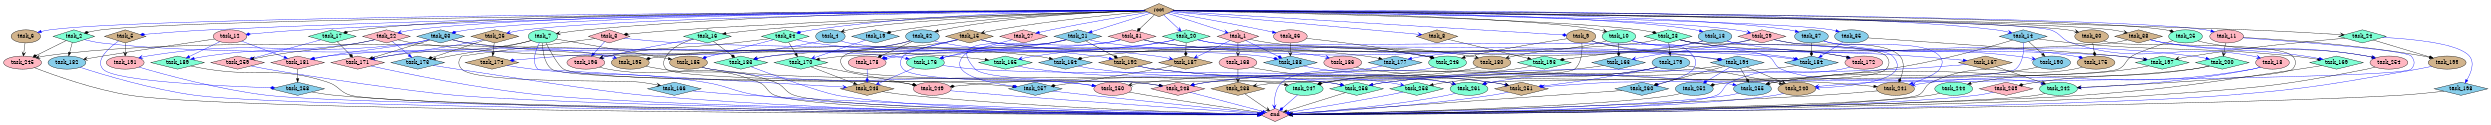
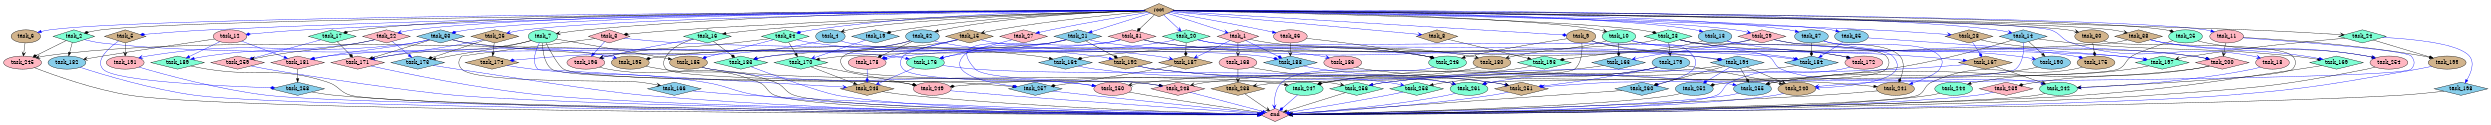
node "task_28": added
edge "task_35" -> "task_197": color black -> blue
edge "task_23" -> "task_179": arrowhead normal -> vee
node "task_165": removed
node "task_177": removed
node "task_200": fillcolor aquamarine -> lightpink
edge "task_18" -> "task_241": removed
